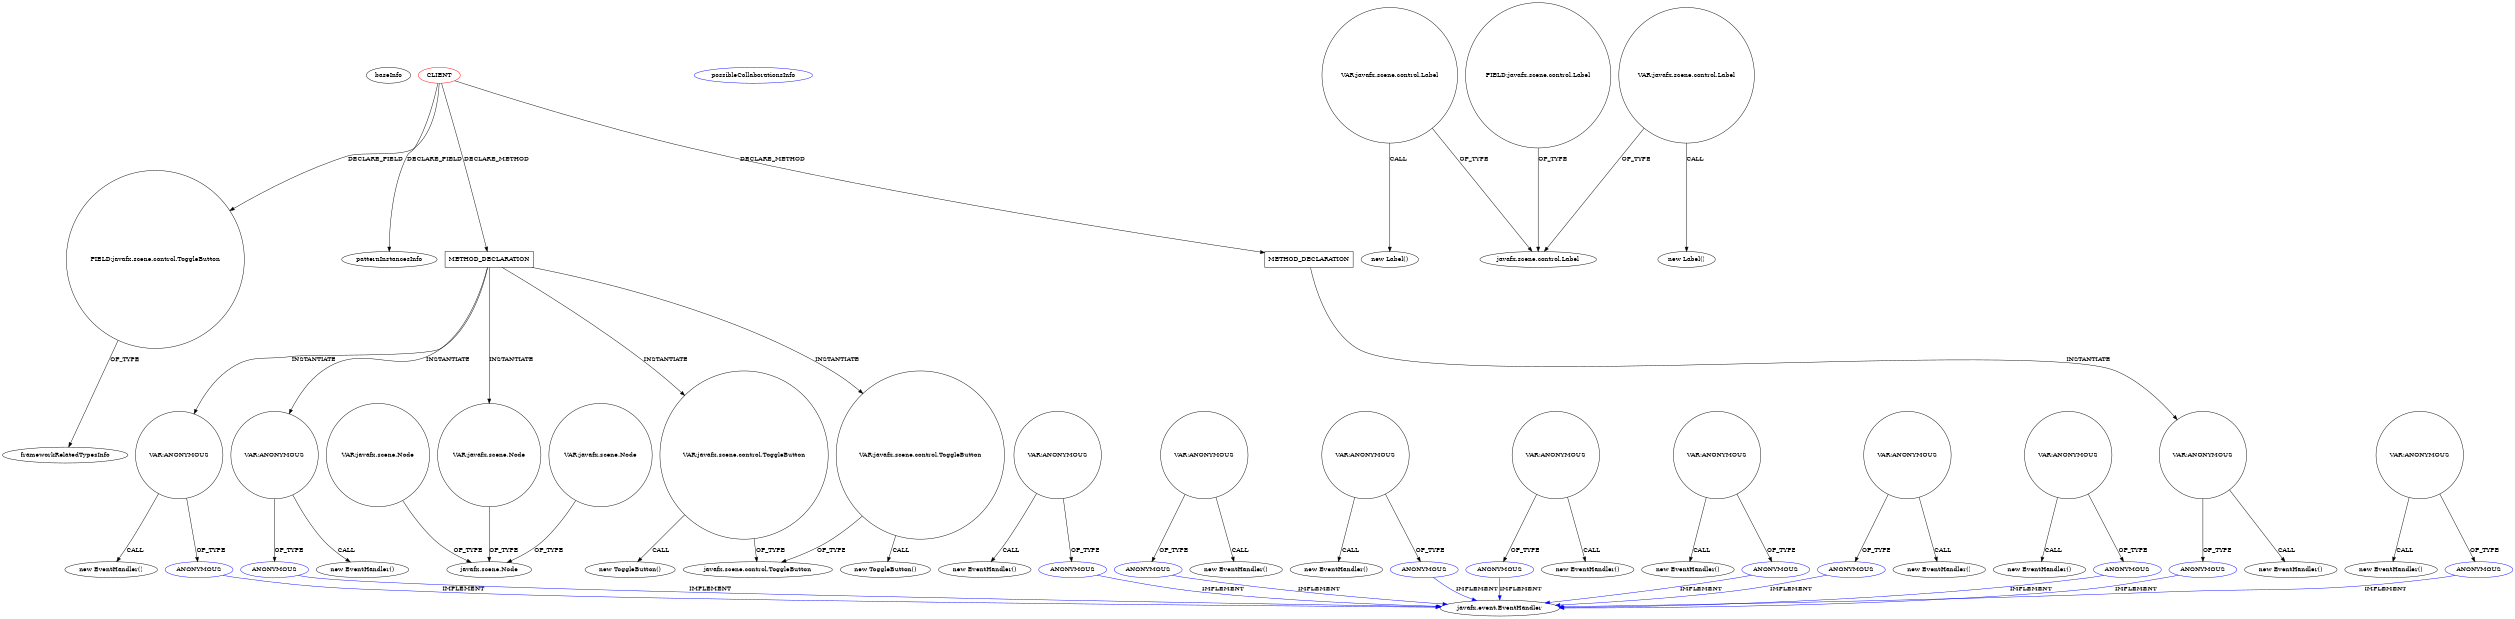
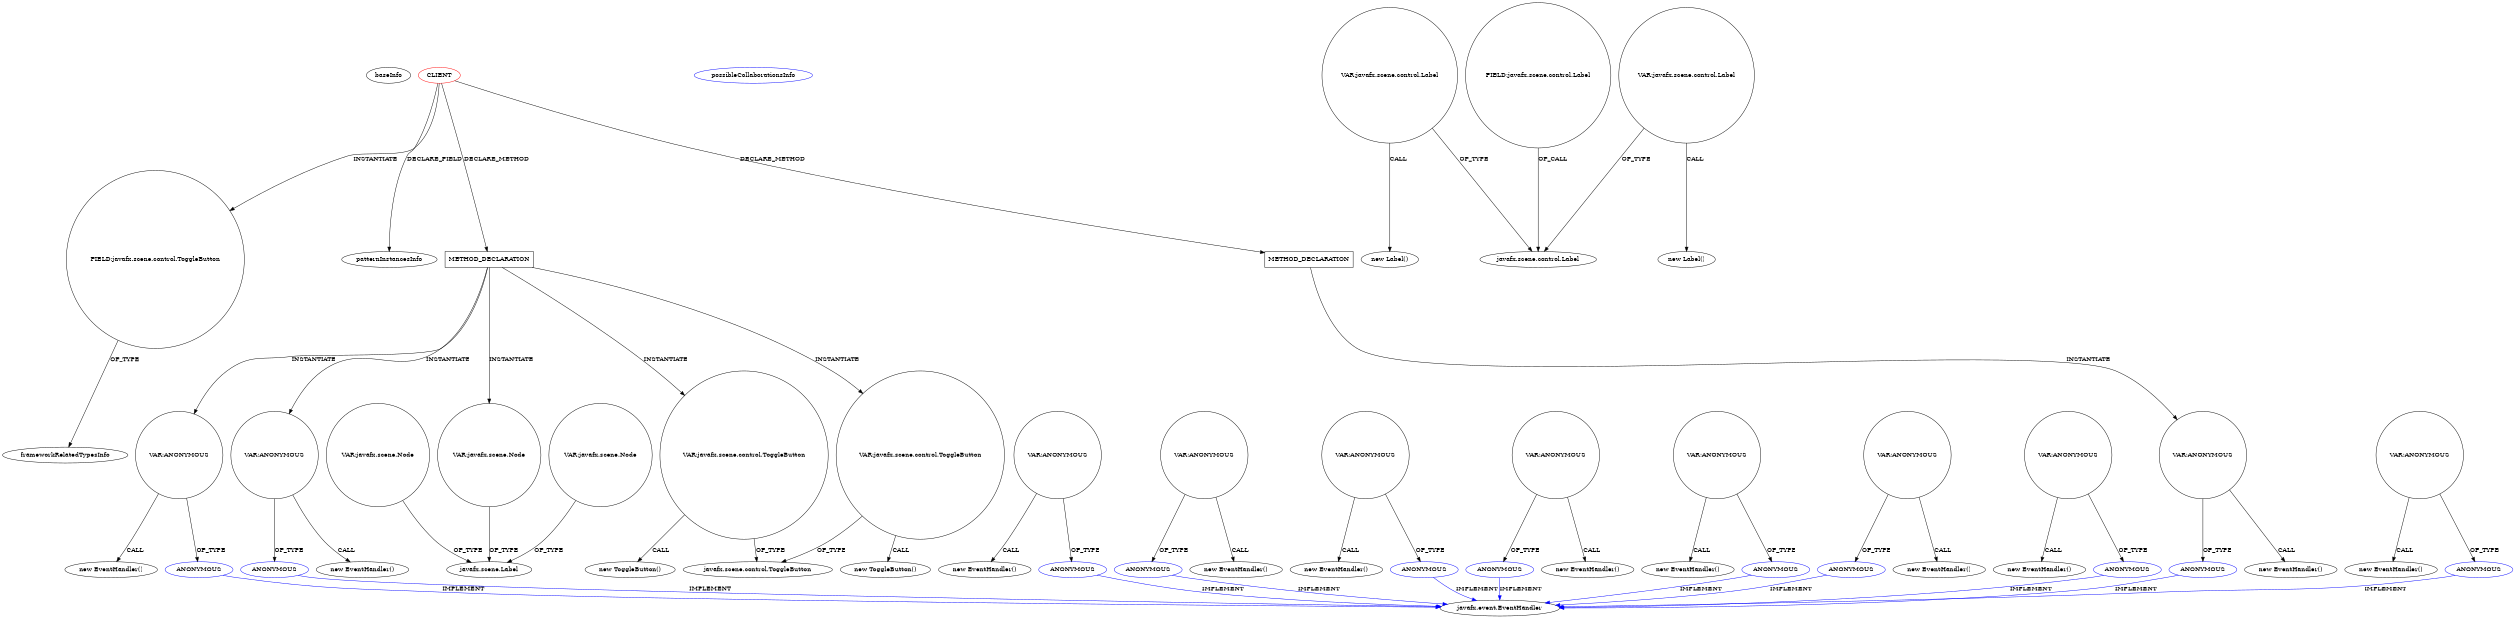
edge "CLIENT" -> "FIELD:javafx.scene.control.ToggleButton": label "DECLARE_FIELD" -> "INSTANTIATE"
edge "FIELD:javafx.scene.control.Label" -> "javafx.scene.control.Label": label "OF_TYPE" -> "OF_CALL"
node "javafx.scene.Node": label "javafx.scene.Node" -> "javafx.scene.Label"
